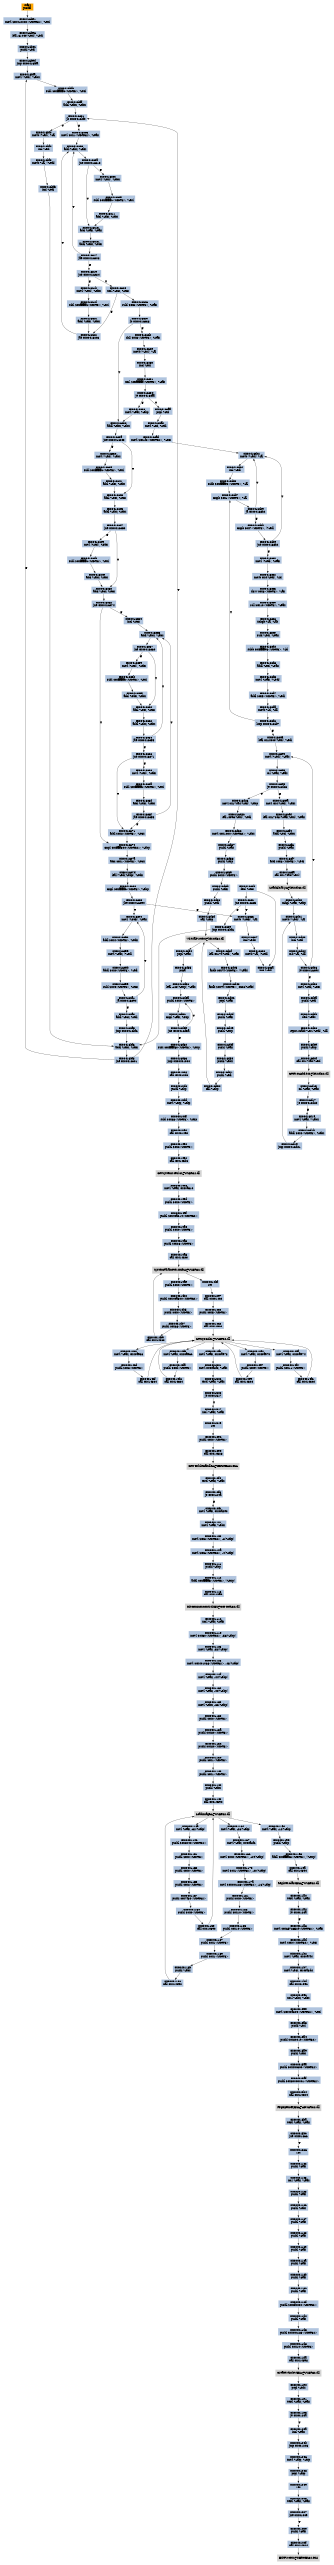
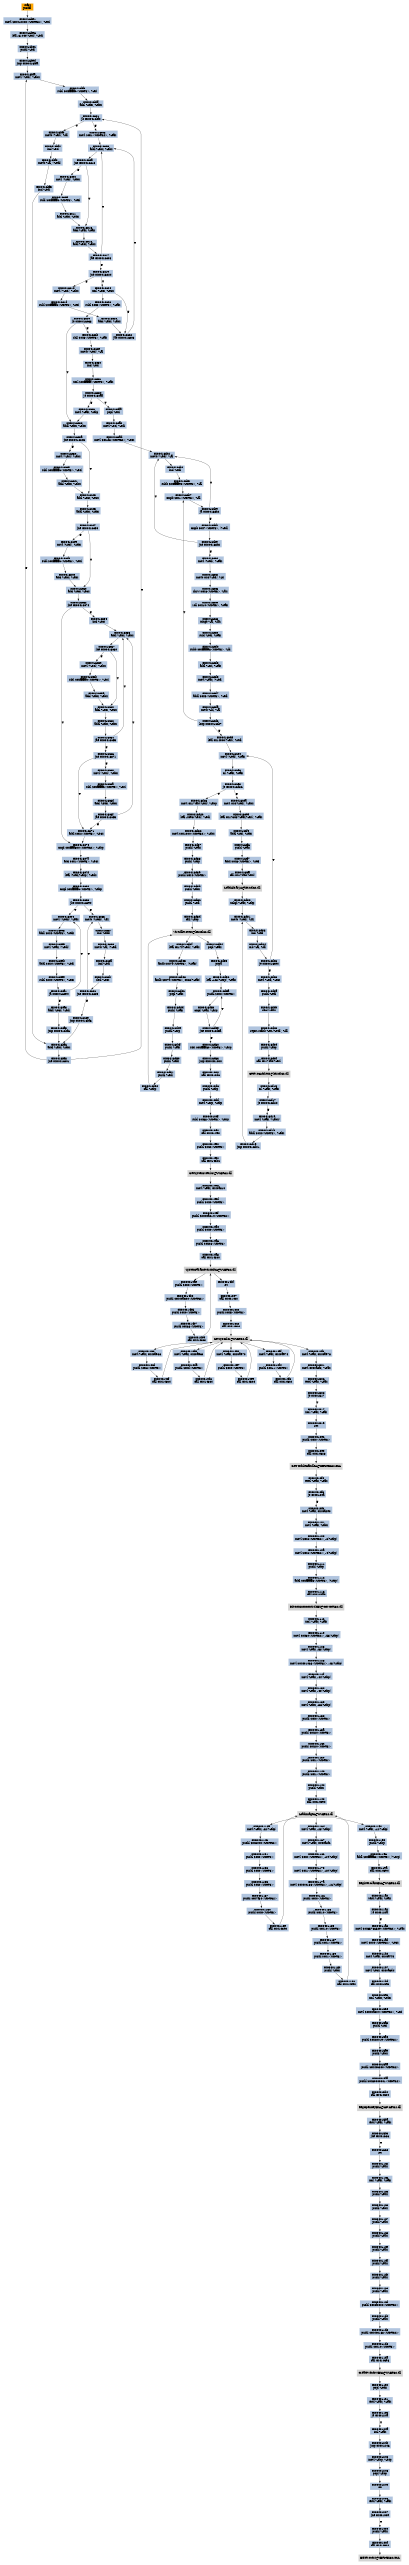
edge "0x00416c8b decl %ecx" -> "0x00416c8a incl %edi": reversed
